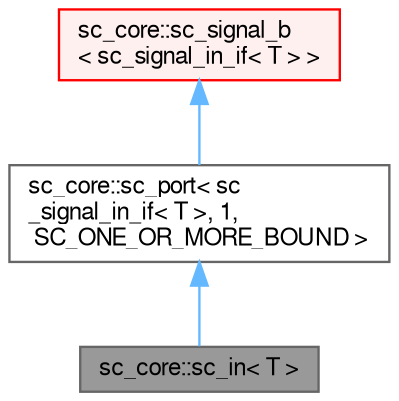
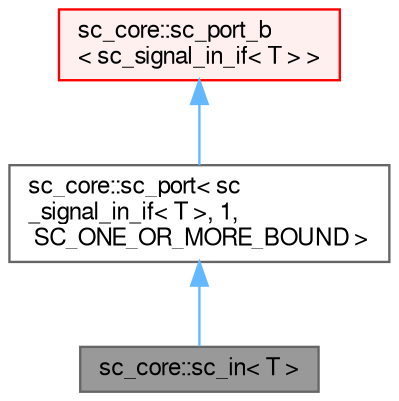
node "sc_core::sc_signal_b < sc_signal_in_if< T > >": label "sc_core::sc_signal_b < sc_signal_in_if< T > >" -> "sc_core::sc_port_b < sc_signal_in_if< T > >"
